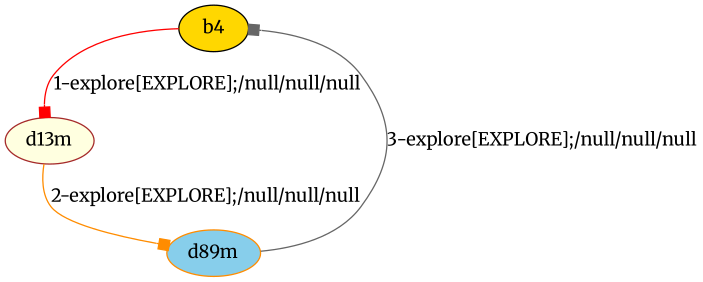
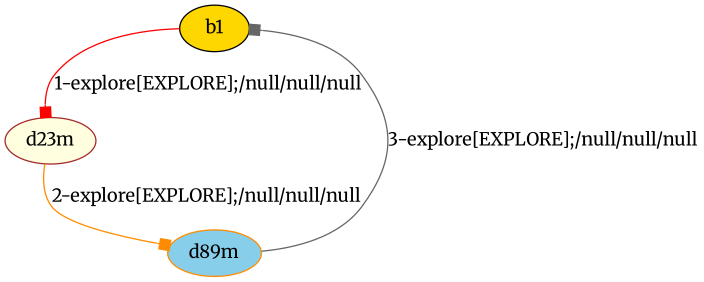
node "b4": label "b4" -> "b1"
node "d13m": label "d13m" -> "d23m"
